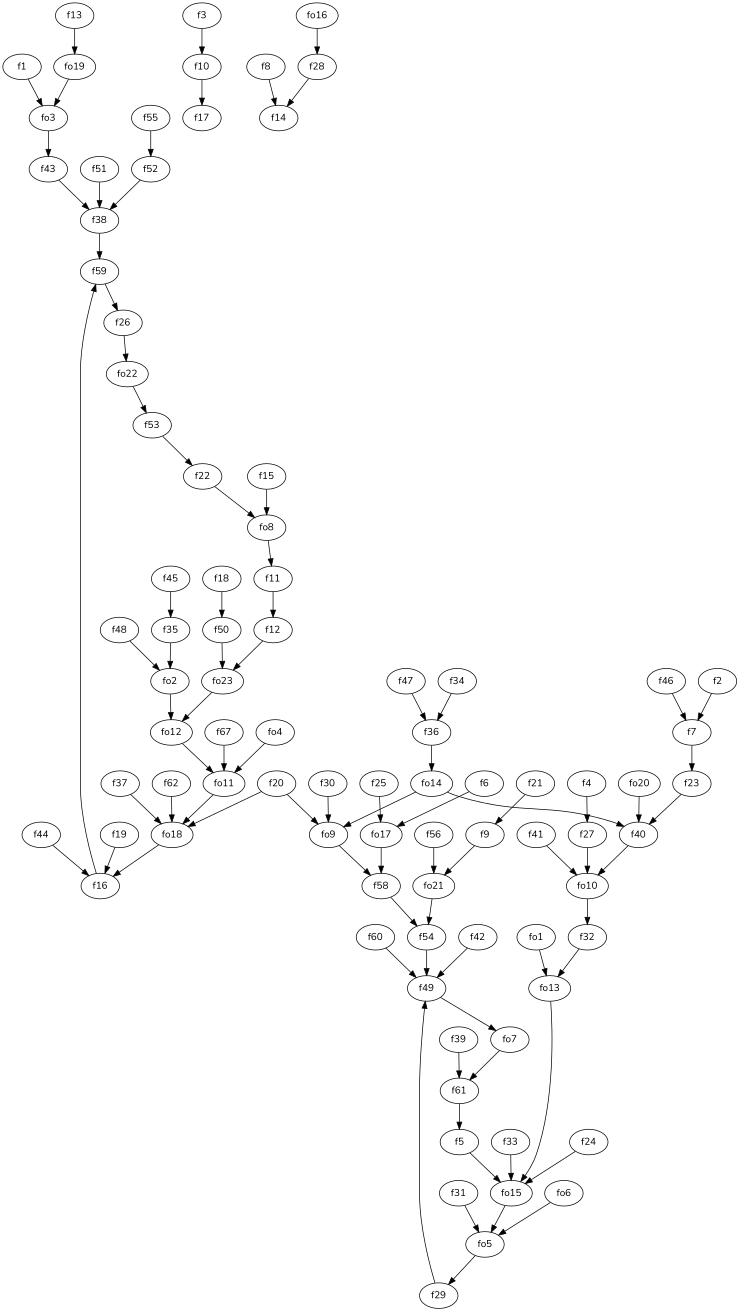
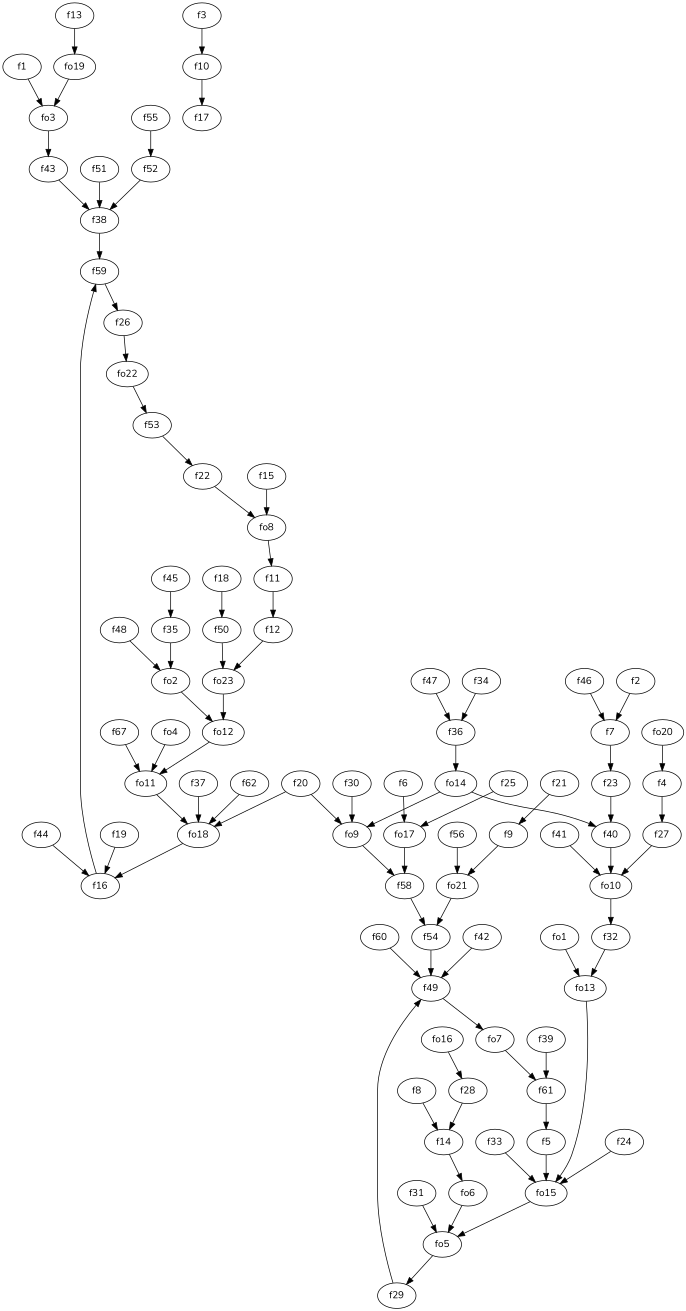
edge "fo20" -> "f40": now "fo20" -> "f4"
edge "f14" -> "fo6": added
